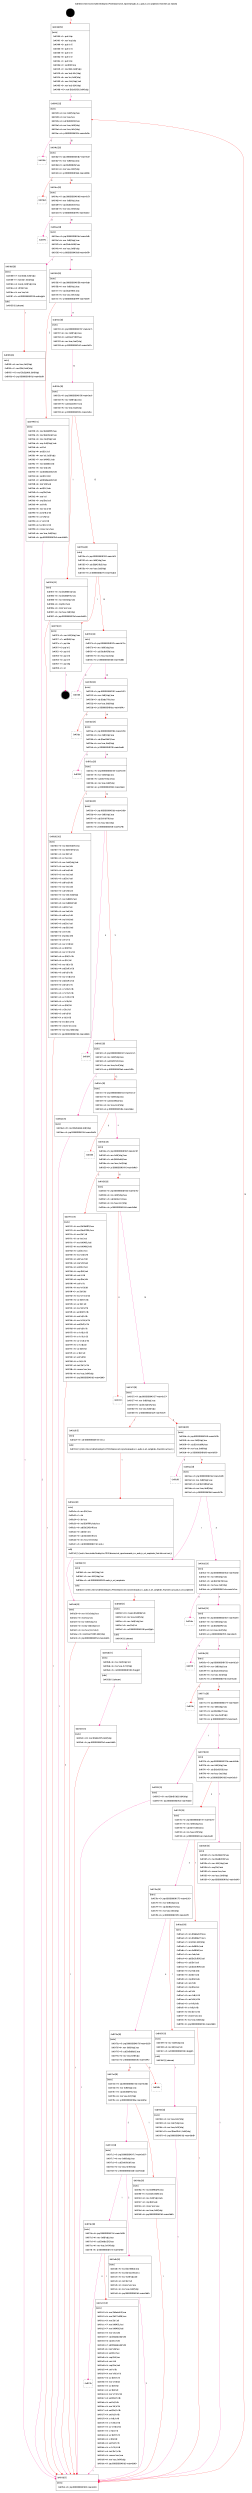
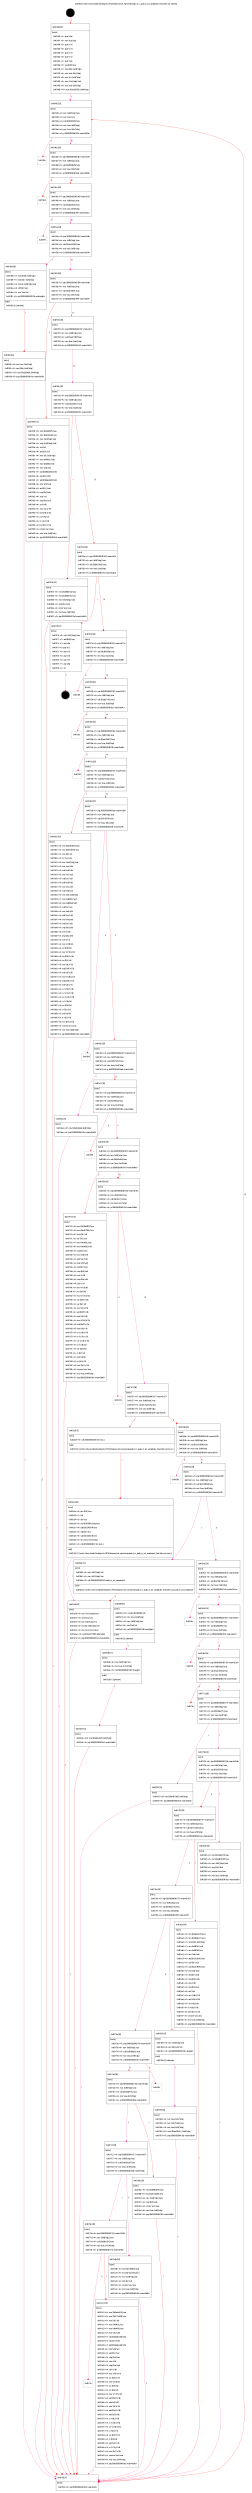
edge "0x401bb3 [12]" -> "0x401bbf [23]": now "0x401bb3 [12]" -> "0x401a56 [35]"
